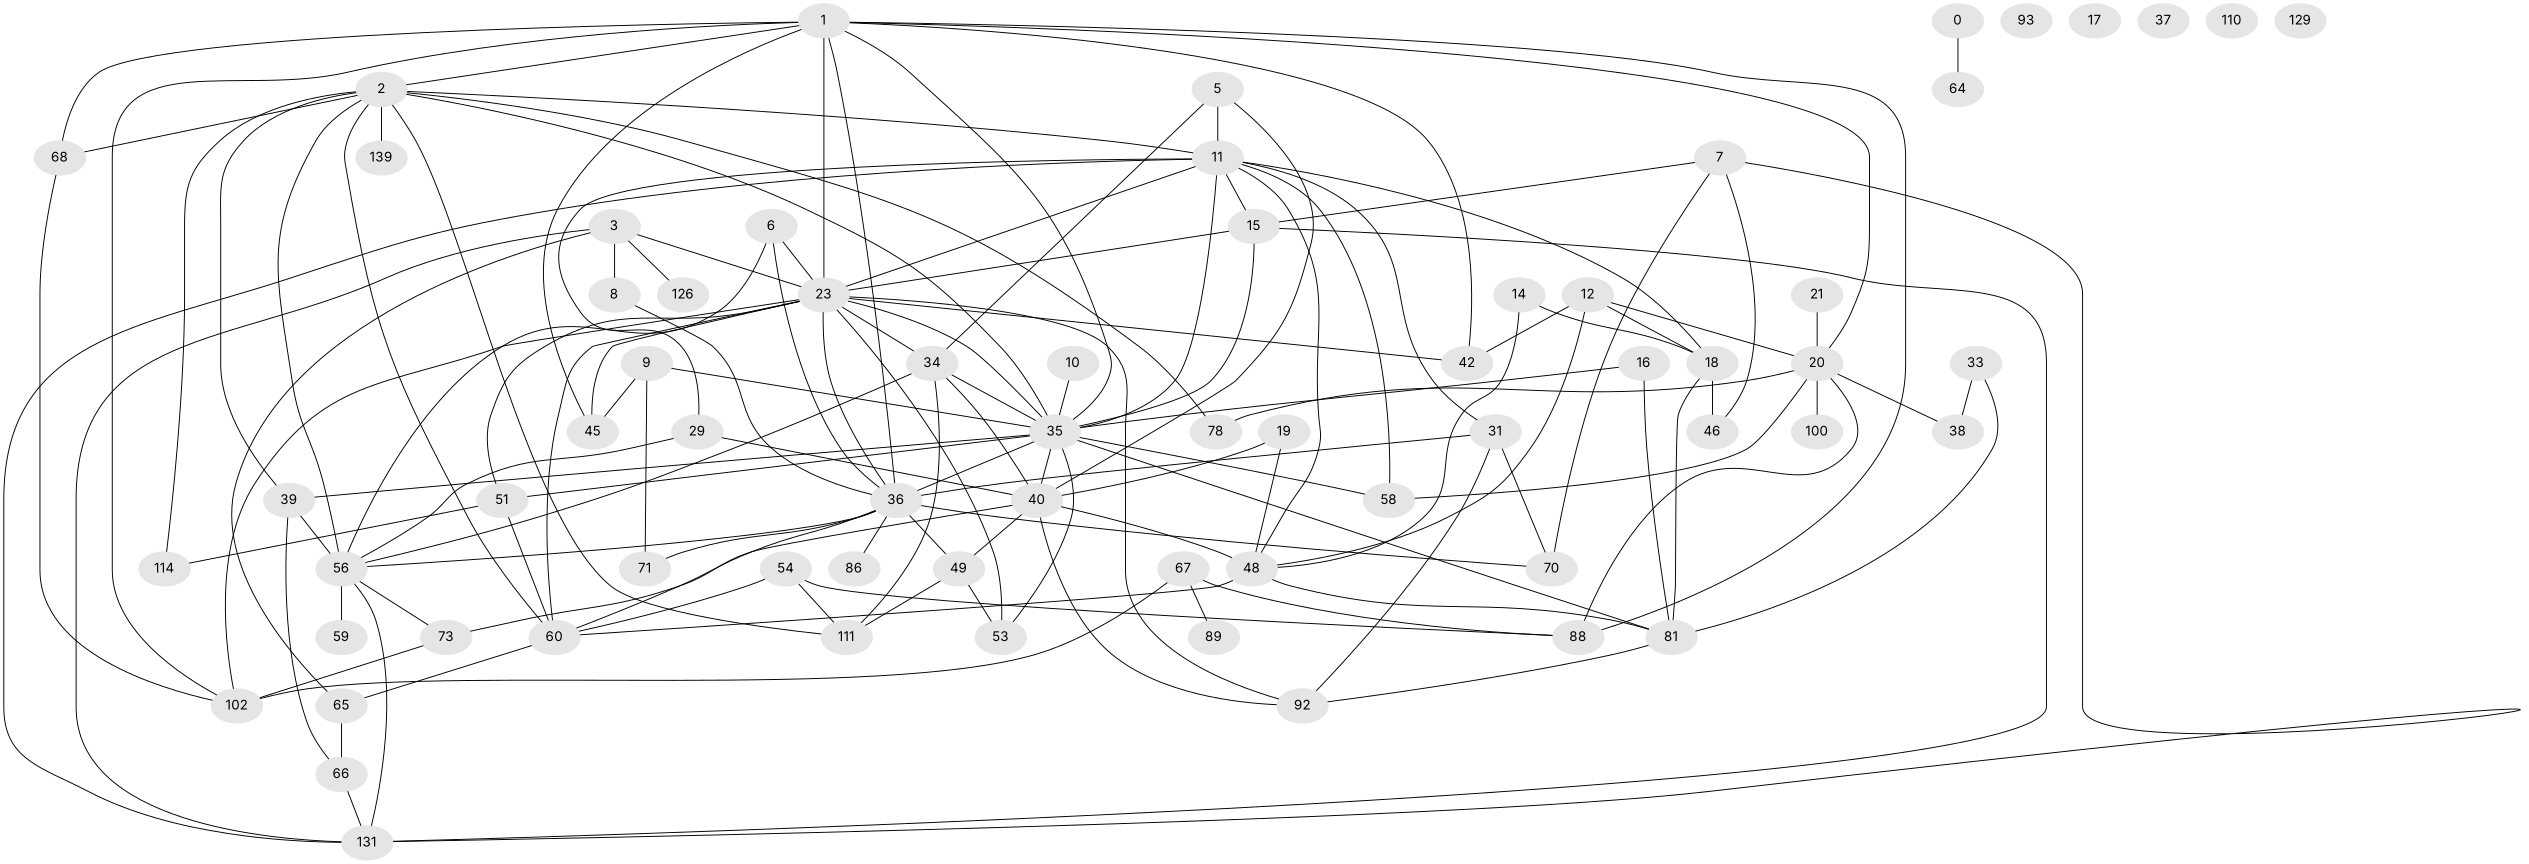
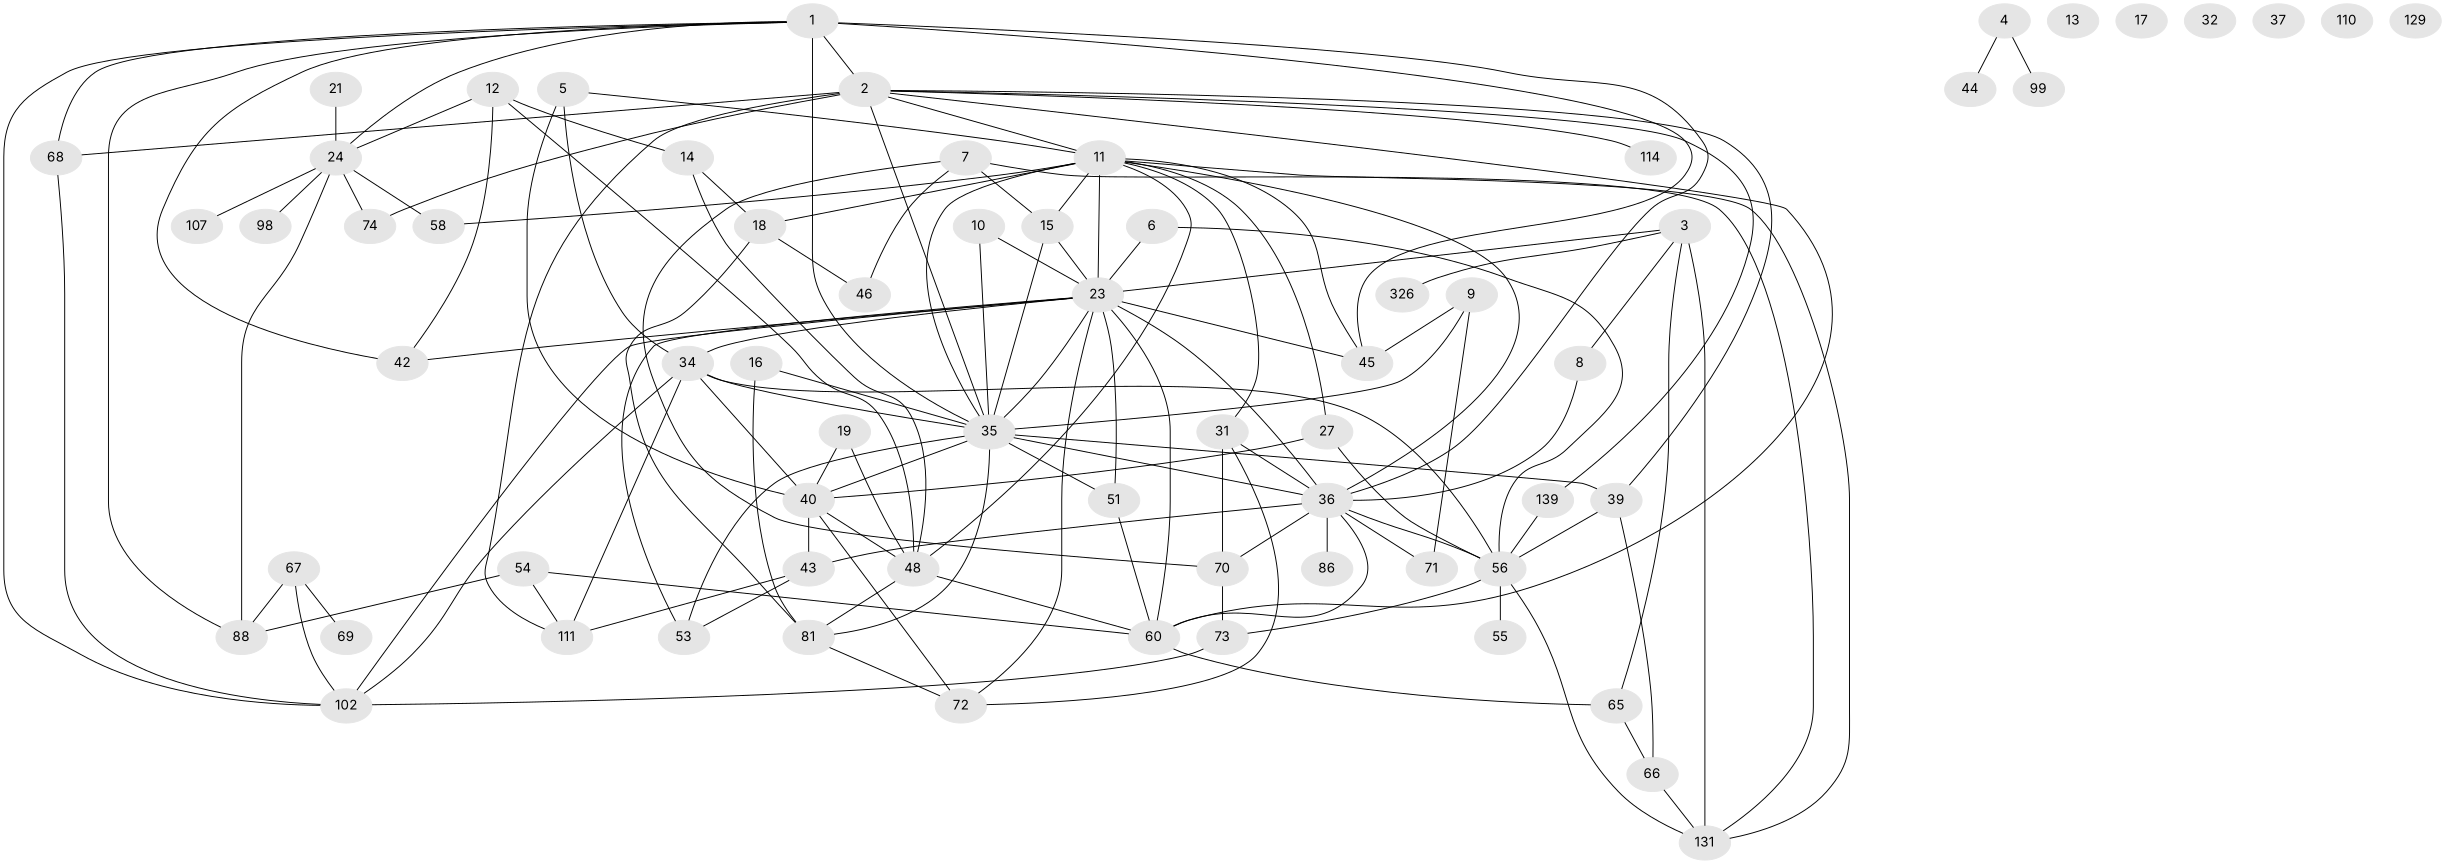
node "0": label "0" -> "4"
node "93": label "93" -> "13"
node "32": added
node "64": label "64" -> "44"
node "99": added
edge "1" -- "23": now "10" -- "23"
edge "11" -- "45": added
node "126": label "126" -> "326"
edge "2" -- "56": now "139" -- "56"
edge "12" -- "18": now "12" -- "14"
node "20": label "20" -> "24"
node "33": removed
edge "6" -- "36": now "11" -- "36"
node "29": label "29" -> "27"
node "78": label "78" -> "74"
node "100": label "100" -> "107"
node "38": label "38" -> "98"
edge "35" -- "58": removed
edge "34" -- "102": added
edge "51" -- "114": removed
edge "40" -- "73": now "70" -- "73"
node "49": label "49" -> "43"
node "59": label "59" -> "55"
node "89": label "89" -> "69"
node "92": label "92" -> "72"
edge "15" -- "131": removed
